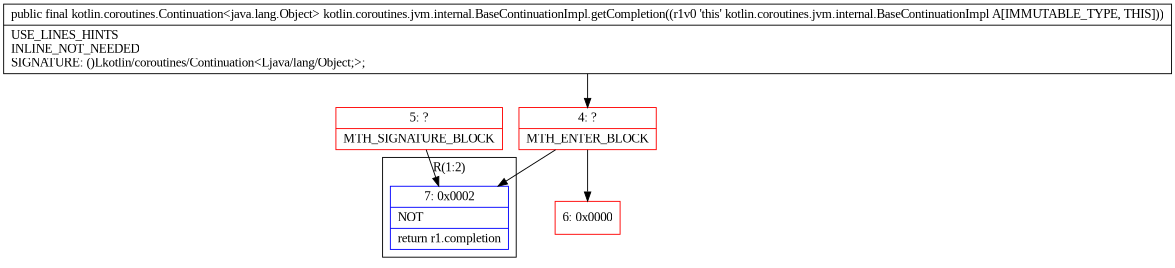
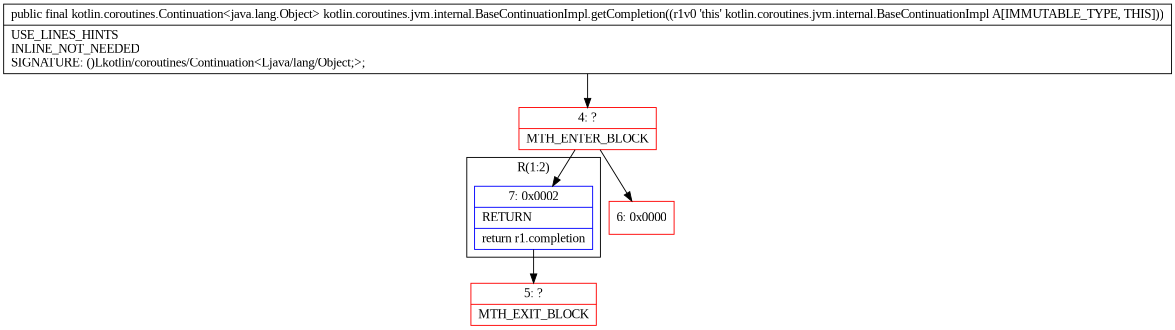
node "5: ?": text "MTH_SIGNATURE_BLOCK" -> "MTH_EXIT_BLOCK"
edge "5: ?" -> "7: 0x0002": reversed
node "7: 0x0002": text "NOT" -> "RETURN"
